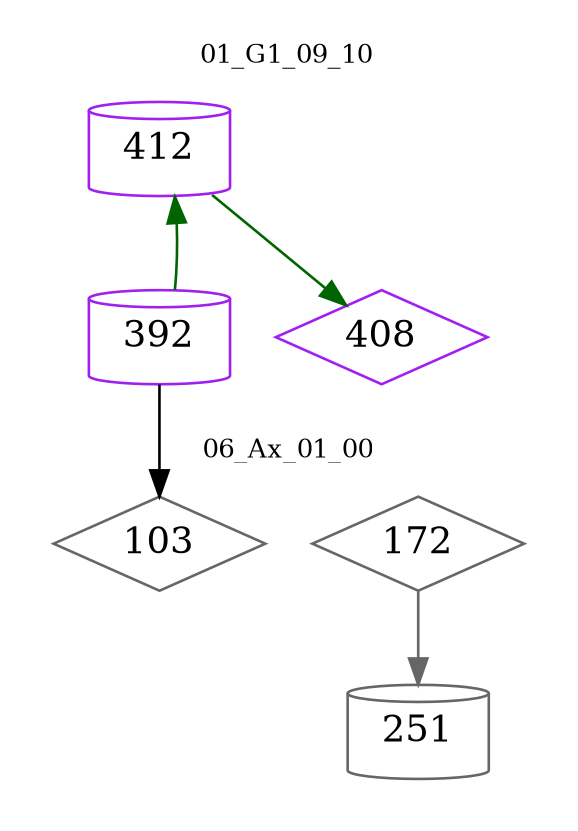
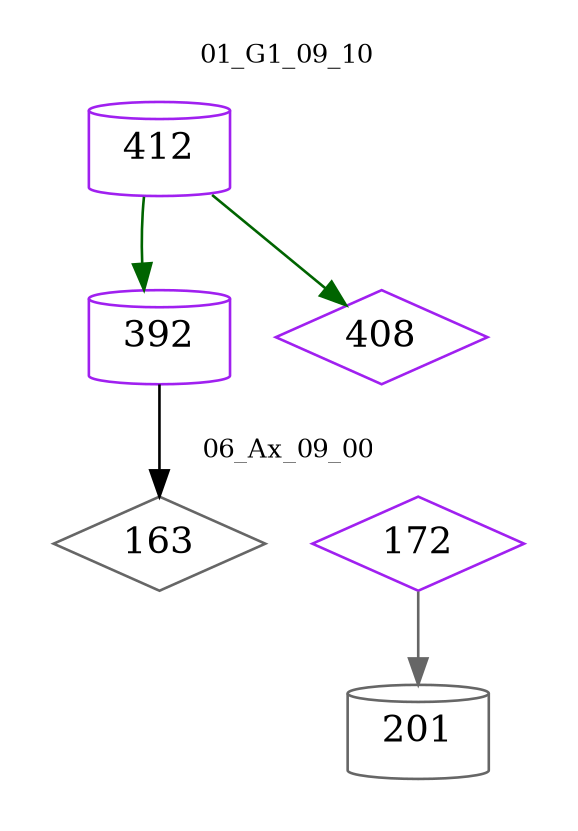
edge "392" -> "412": reversed
cluster "06_Ax_01_00": label "06_Ax_01_00" -> "06_Ax_09_00"
node "103": label "103" -> "163"
node "172": color gray40 -> purple
node "251": label "251" -> "201"
